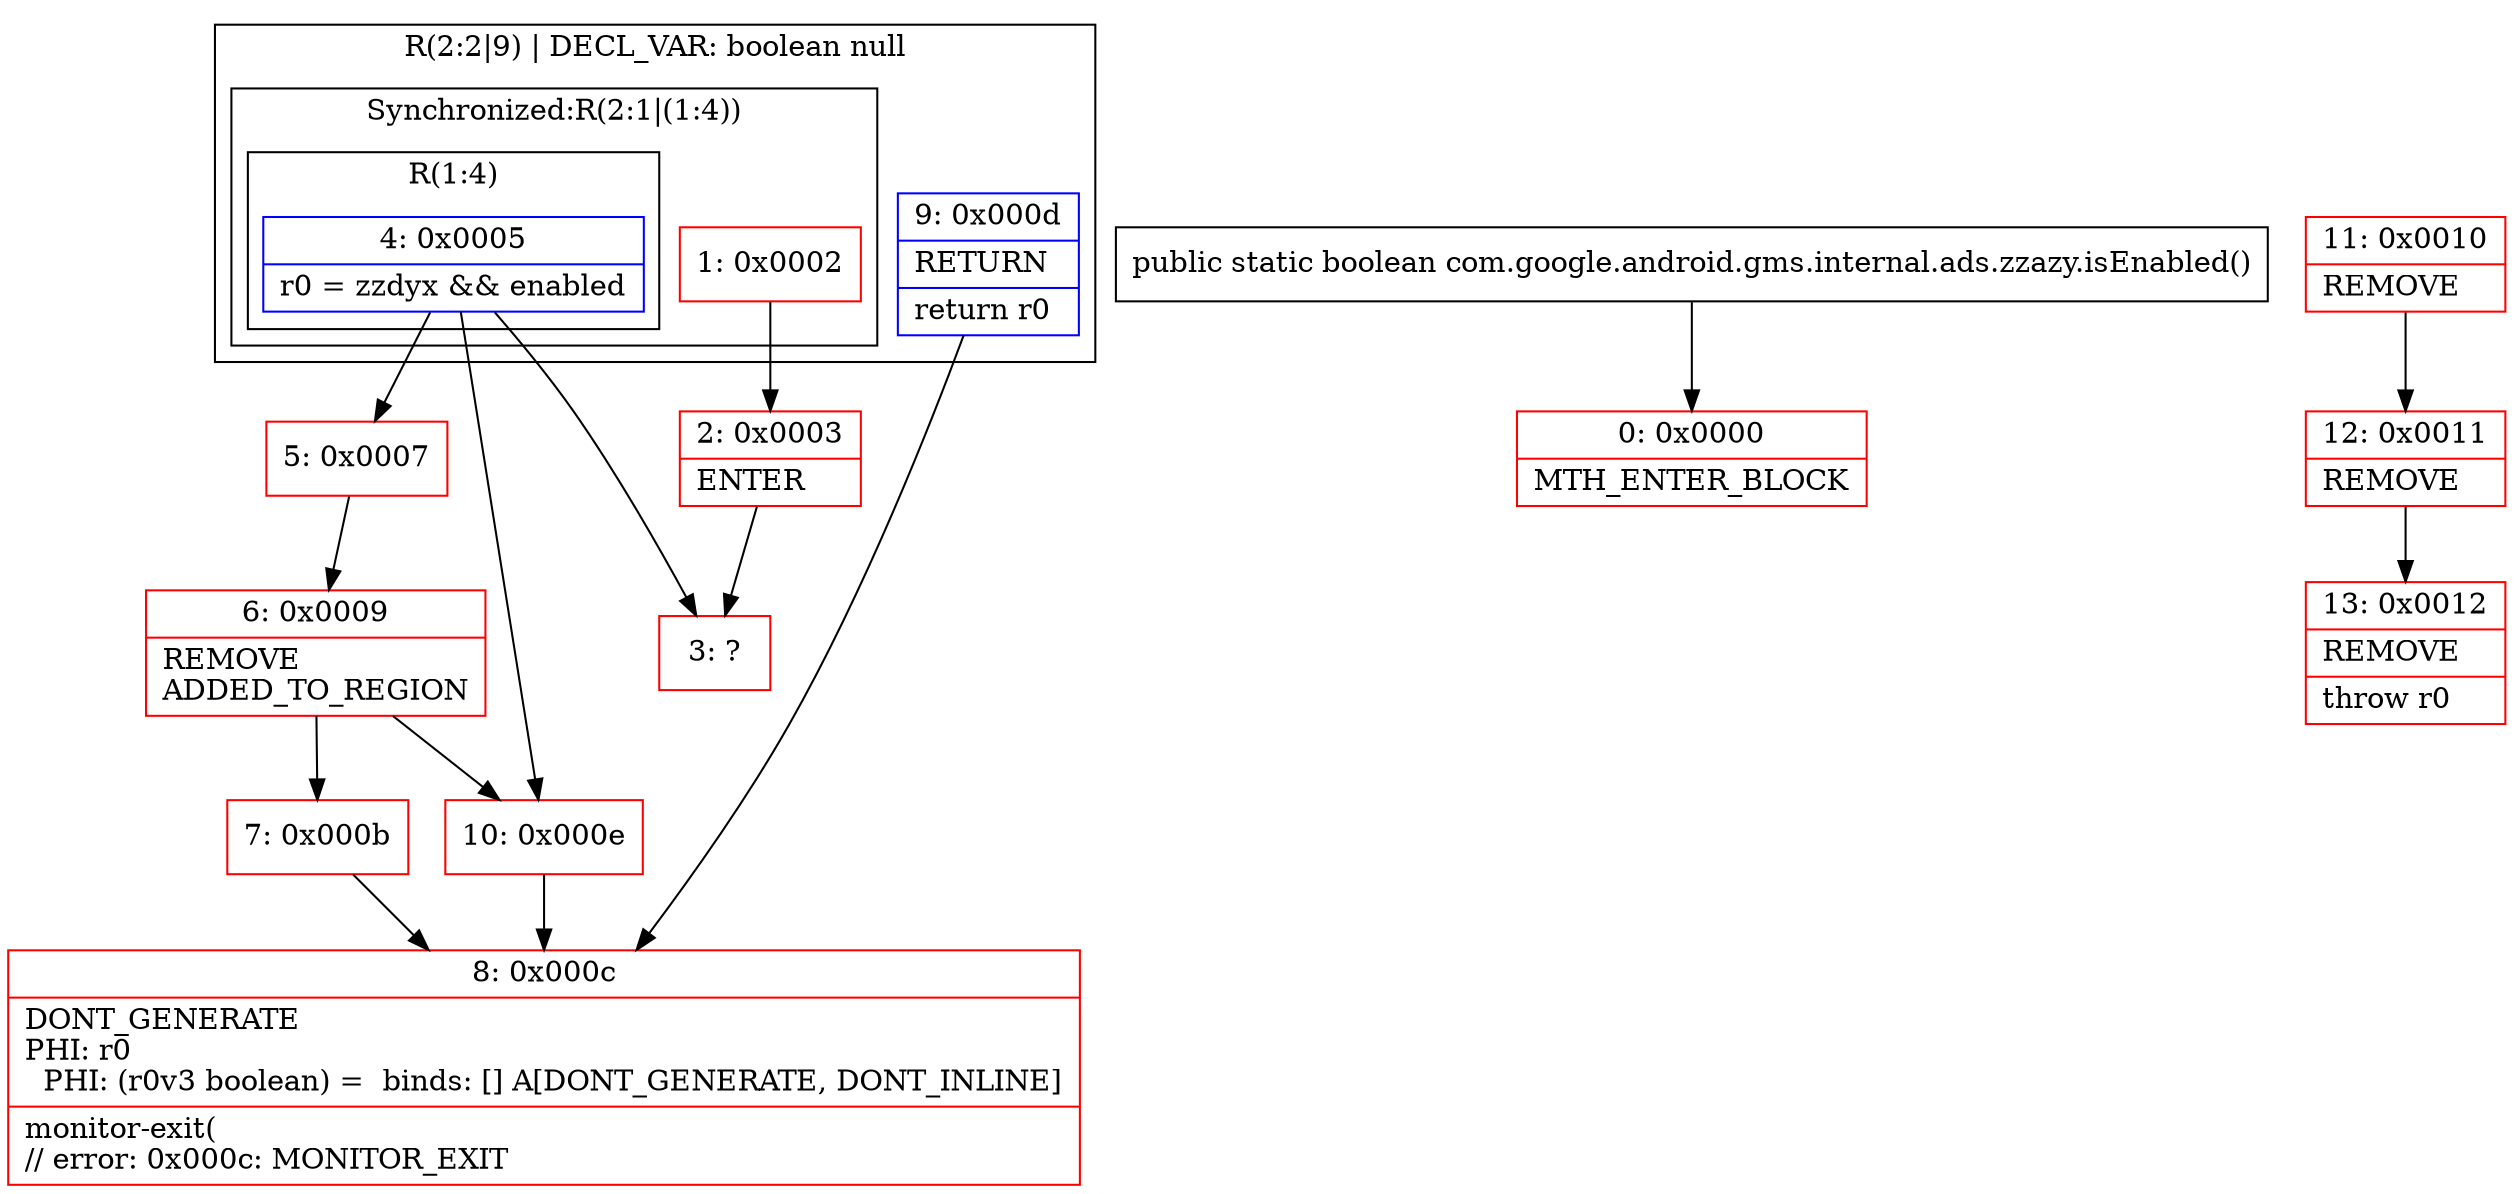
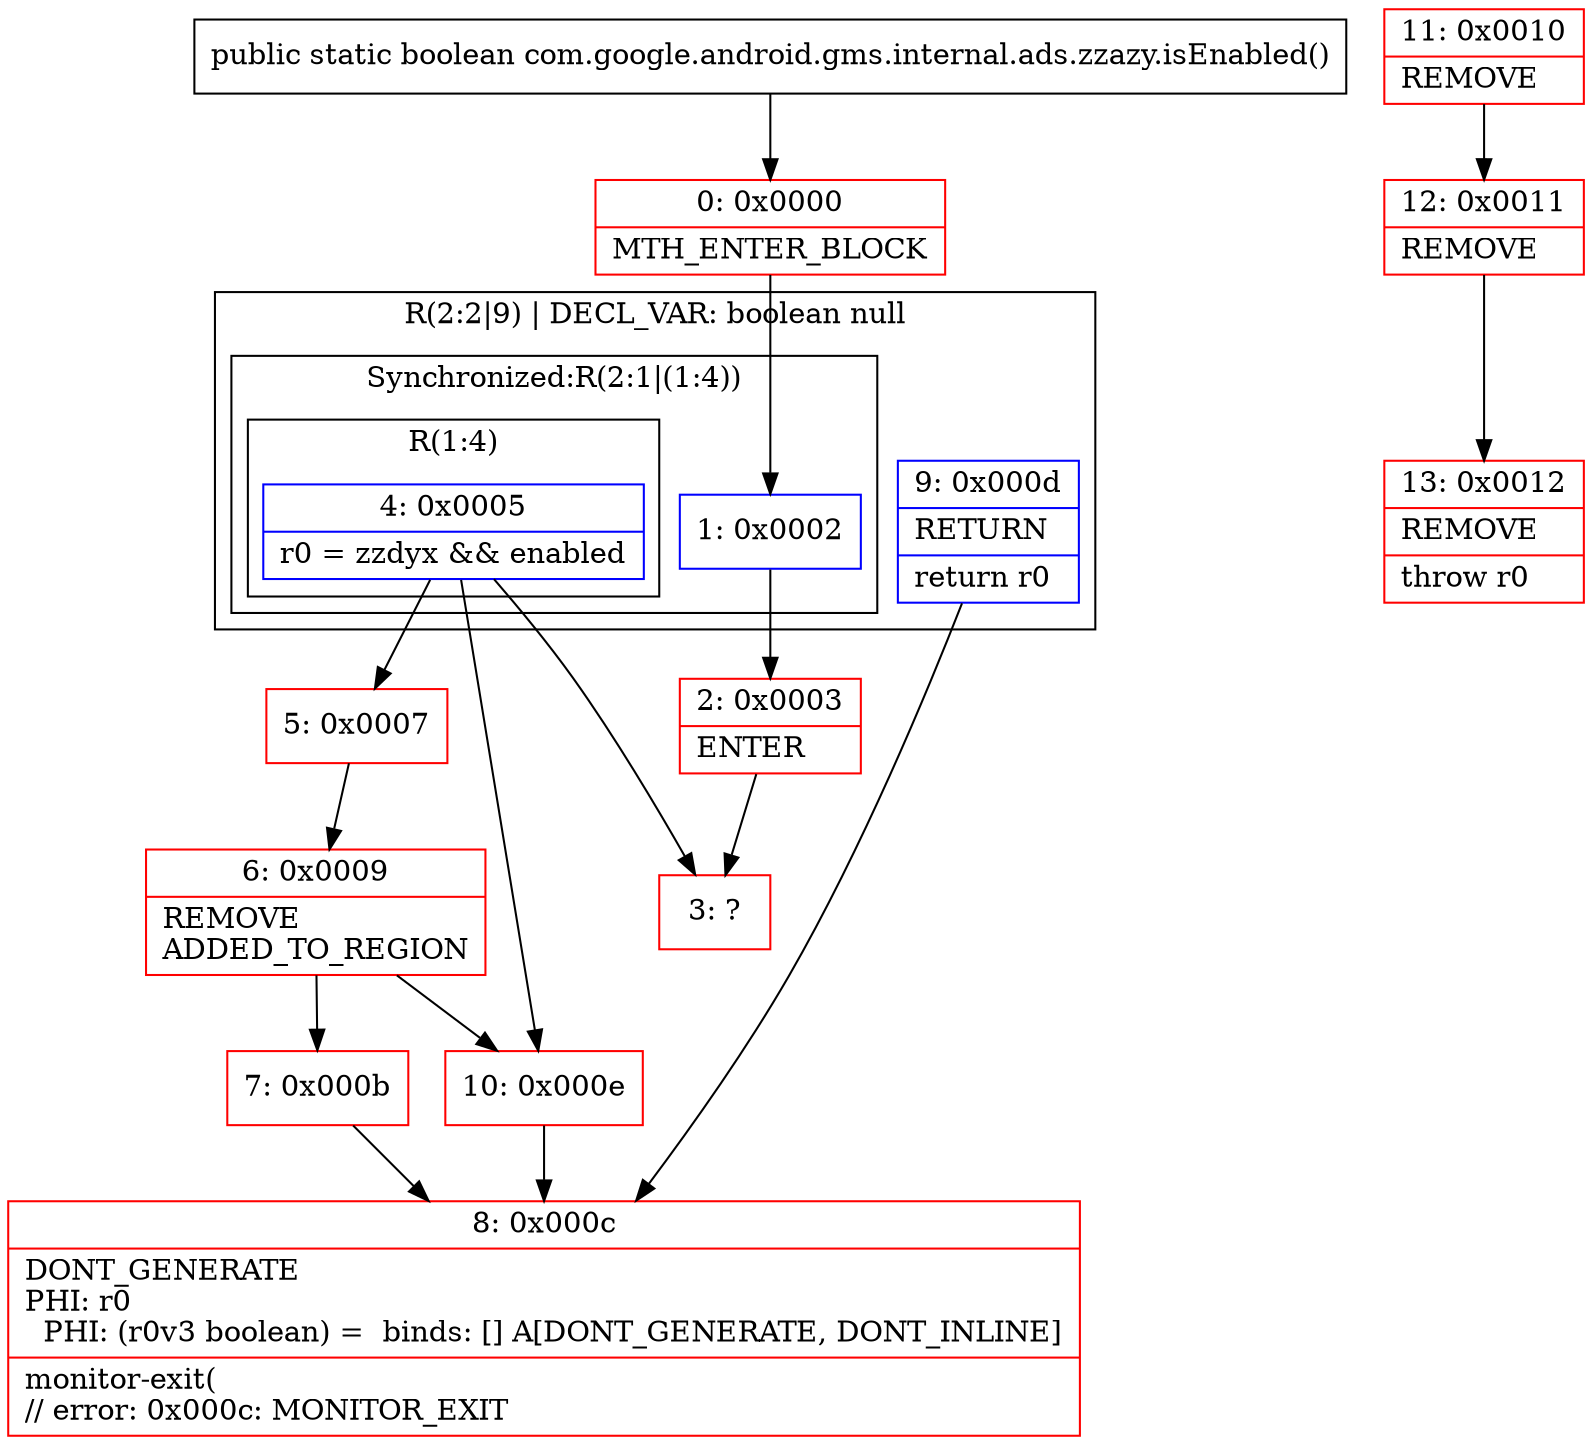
node "1: 0x0002": color red -> blue
edge "0: 0x0000" -> "1: 0x0002": added
